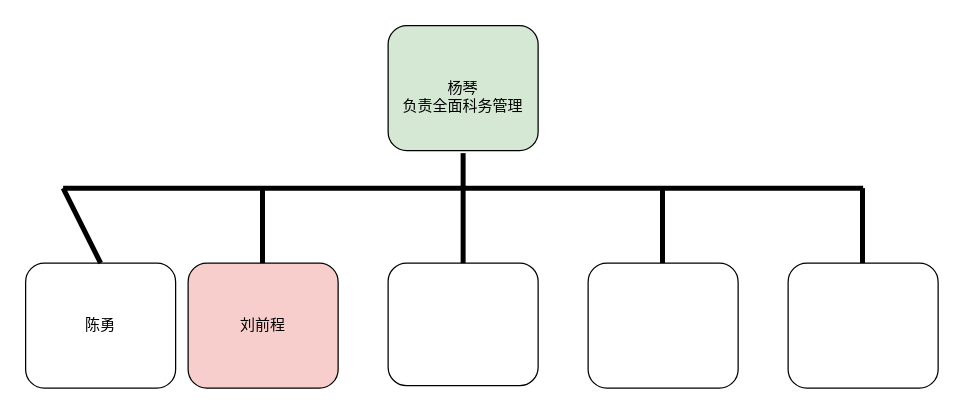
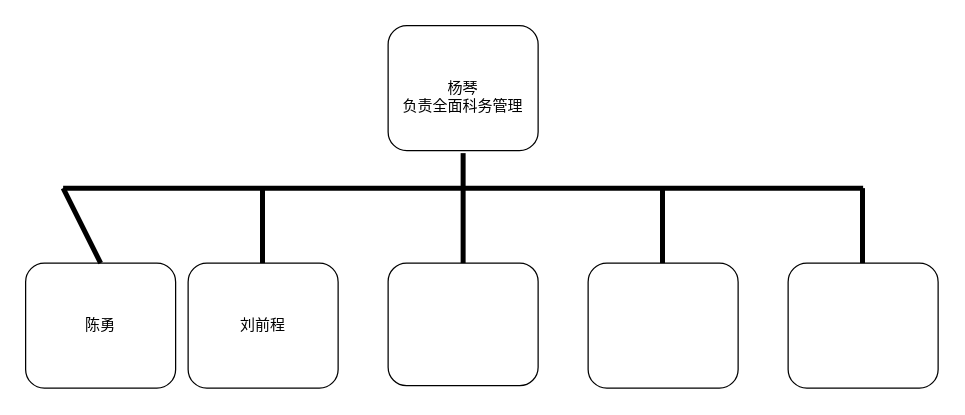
node "杨琴 负责全面科务管理": fillcolor #d5e8d4 -> #ffffff
node "刘前程": fillcolor #f8cecc -> #ffffff
